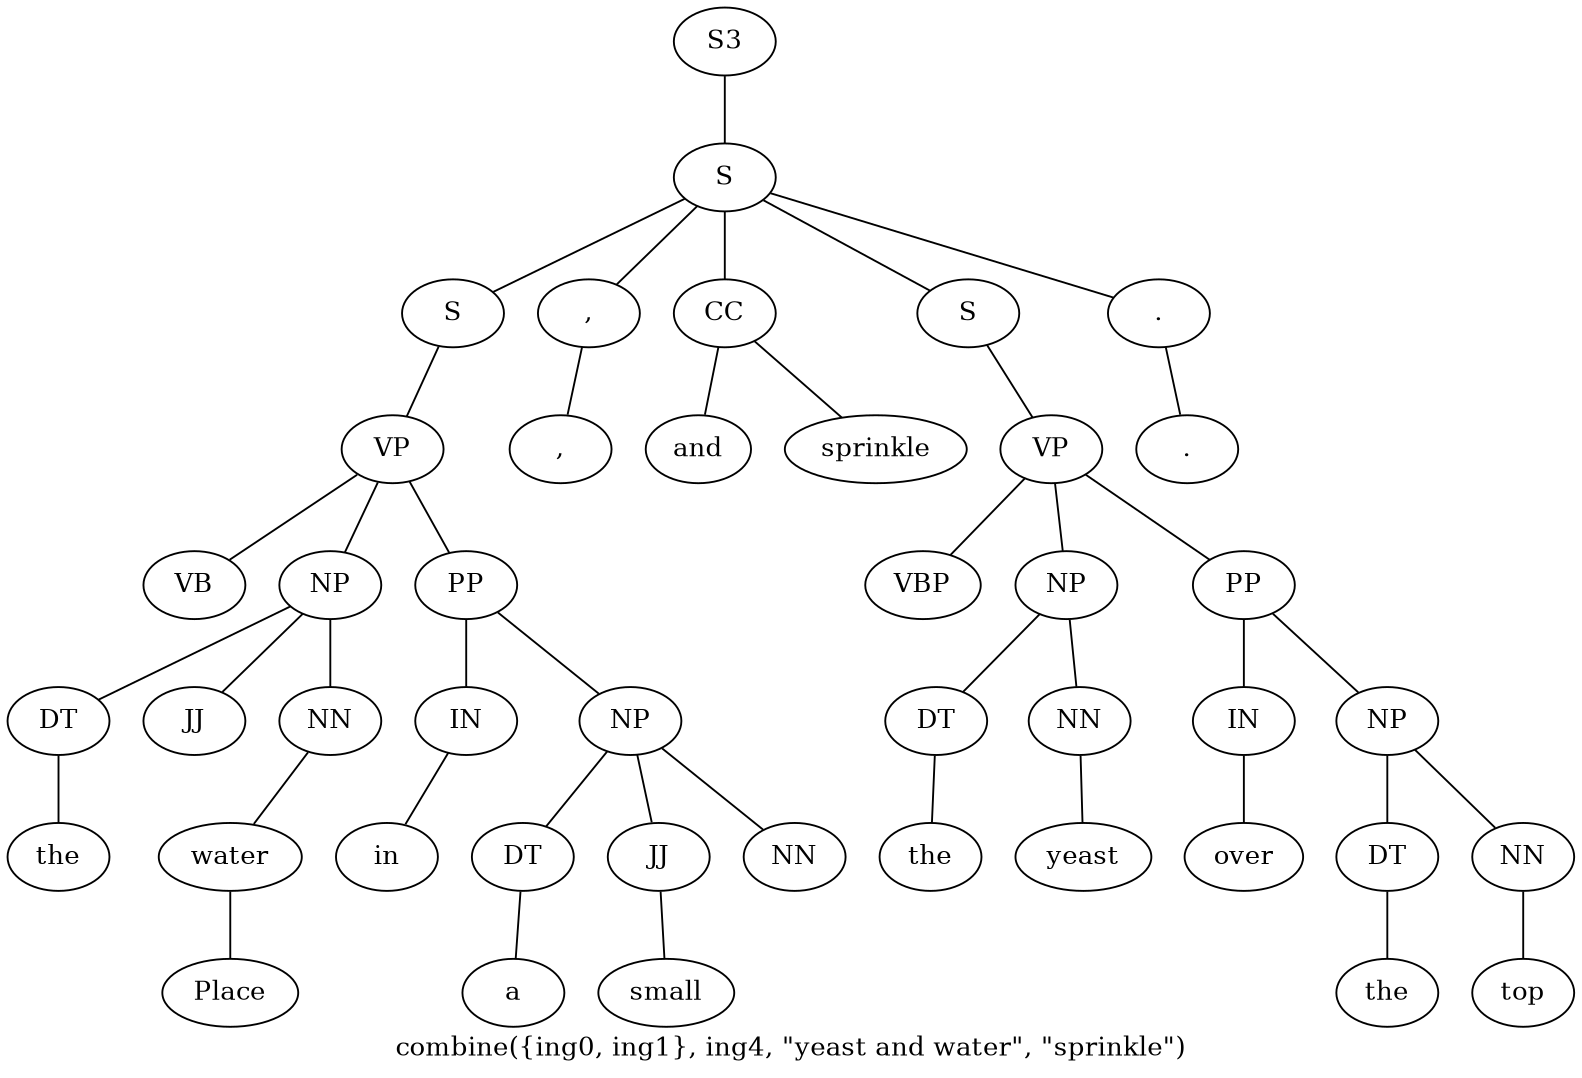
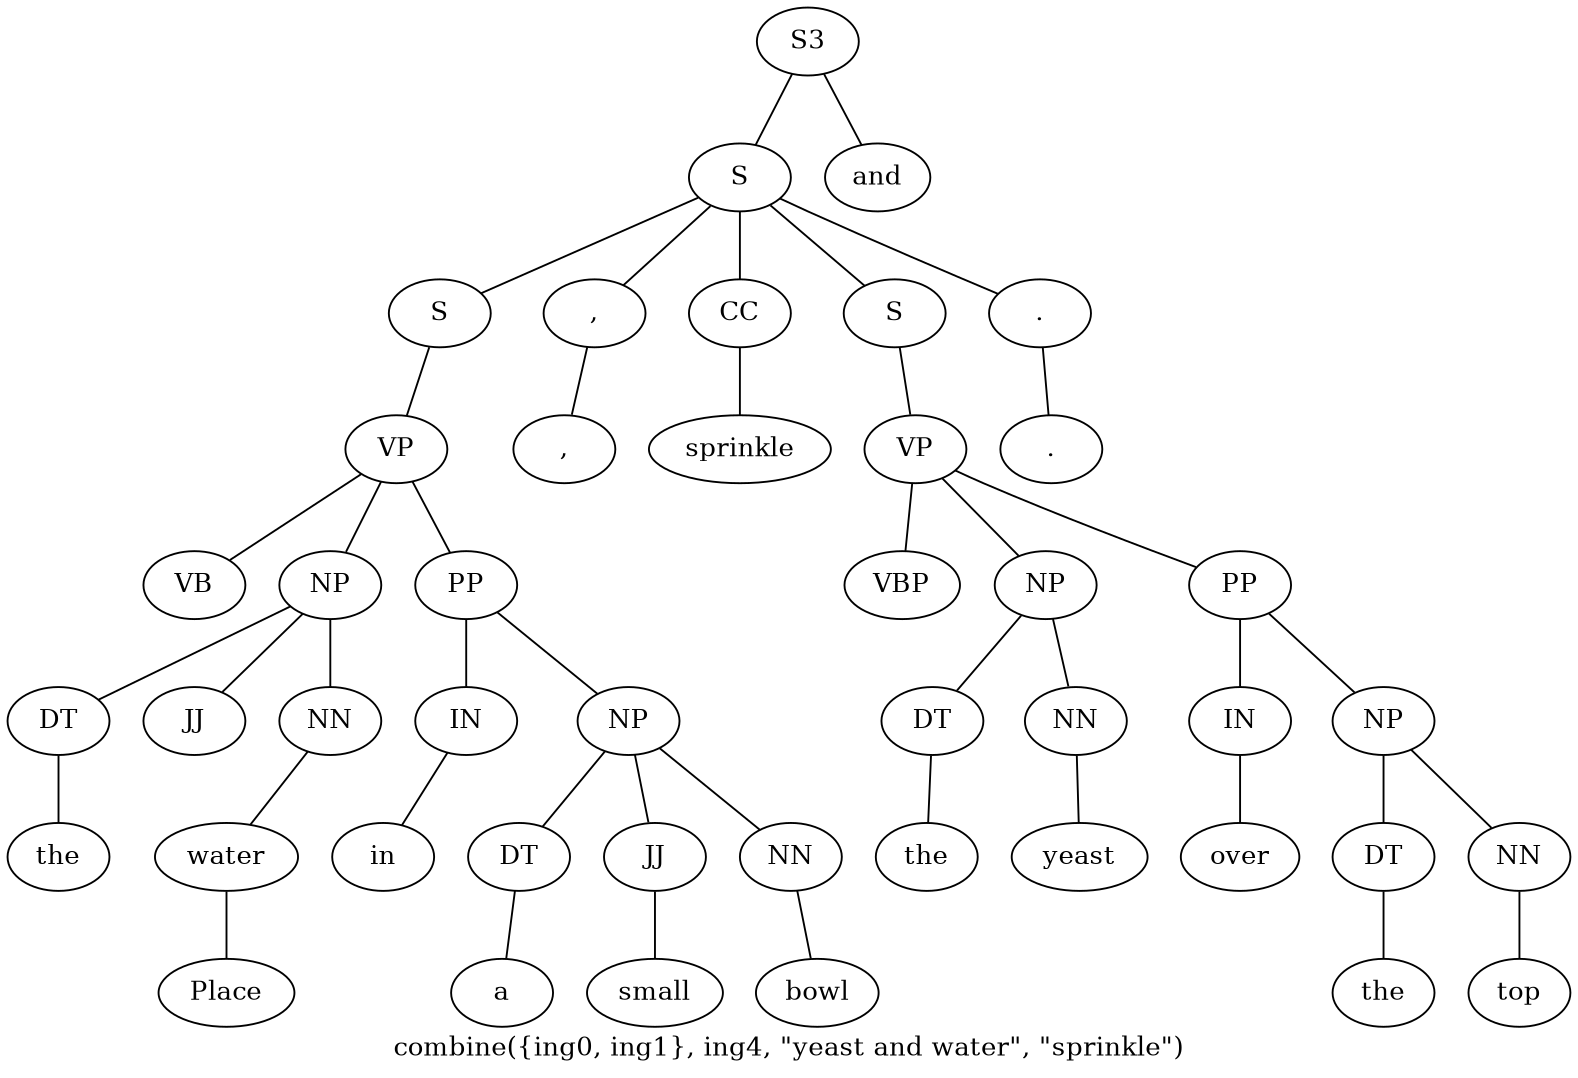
edge "CC" -- "and": now "S3" -- "and"
node "bowl": added
